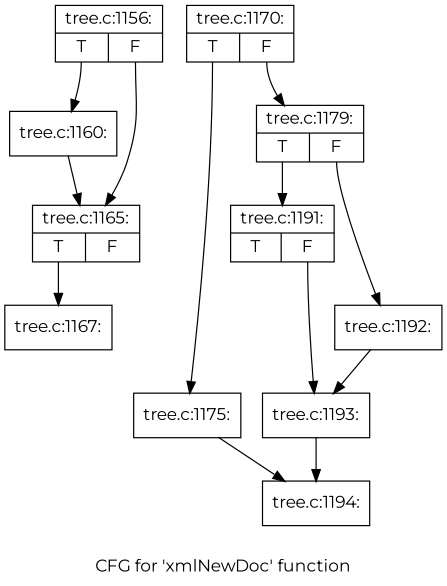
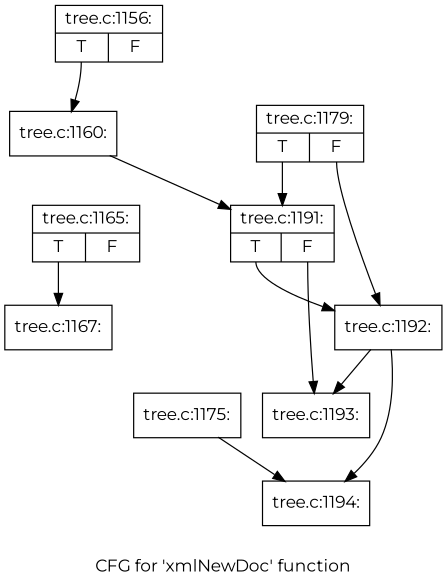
node "tree.c:1170:": removed
edge "tree.c:1156:" -> "tree.c:1165:": removed
edge "tree.c:1160:" -> "tree.c:1165:": now "tree.c:1160:" -> "tree.c:1191:"
edge "tree.c:1191:" -> "tree.c:1192:": added
edge "tree.c:1193:" -> "tree.c:1194:": now "tree.c:1192:" -> "tree.c:1194:"
